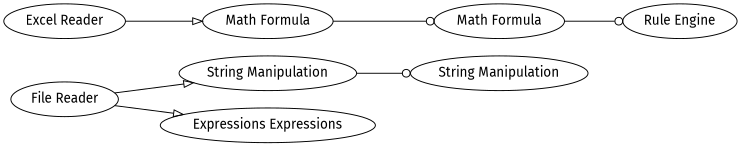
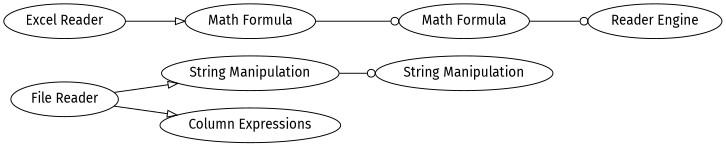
node "Rule Engine": label "Rule Engine" -> "Reader Engine"
node "Expressions Expressions": label "Expressions Expressions" -> "Column Expressions"
